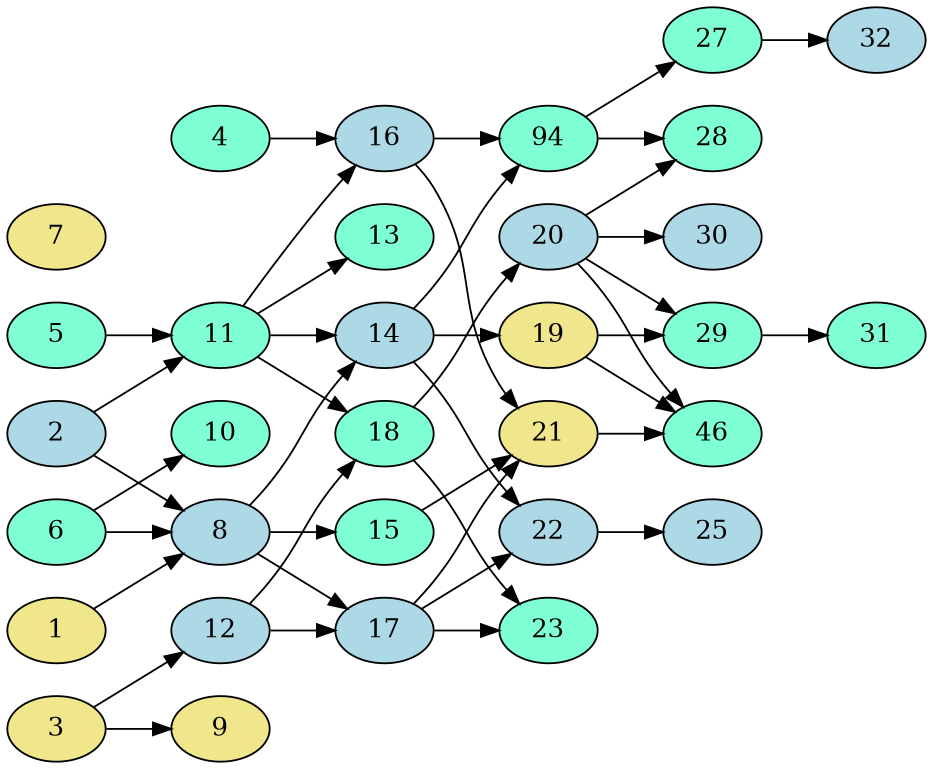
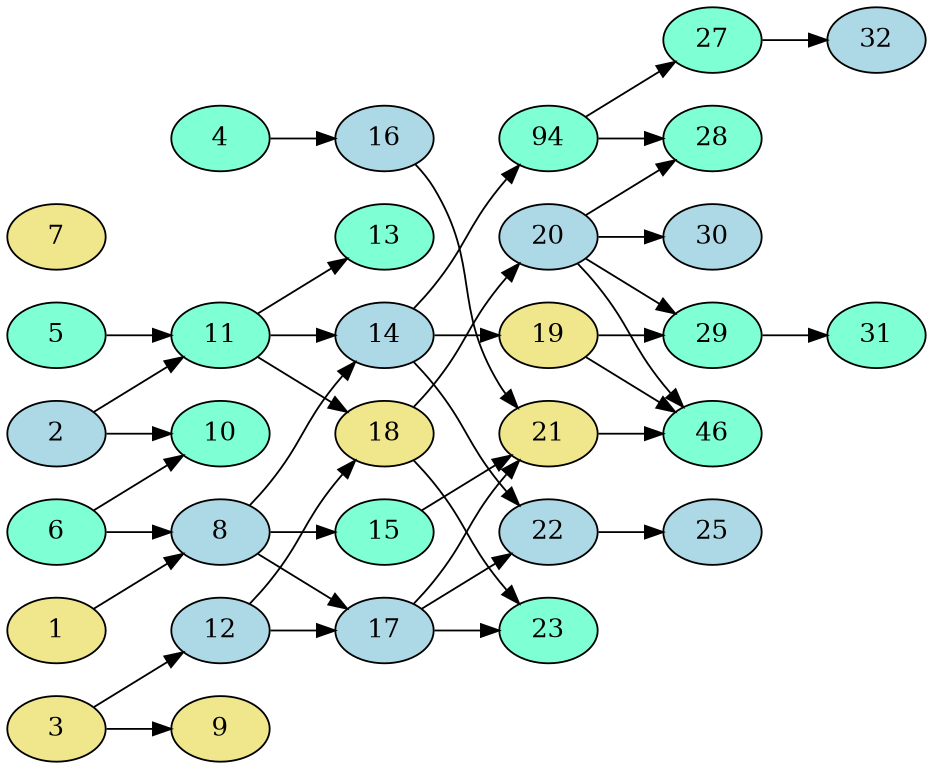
edge "16" -> "94": removed
edge "11" -> "16": removed
node "18": fillcolor aquamarine -> khaki
edge "2" -> "8": now "2" -> "10"
